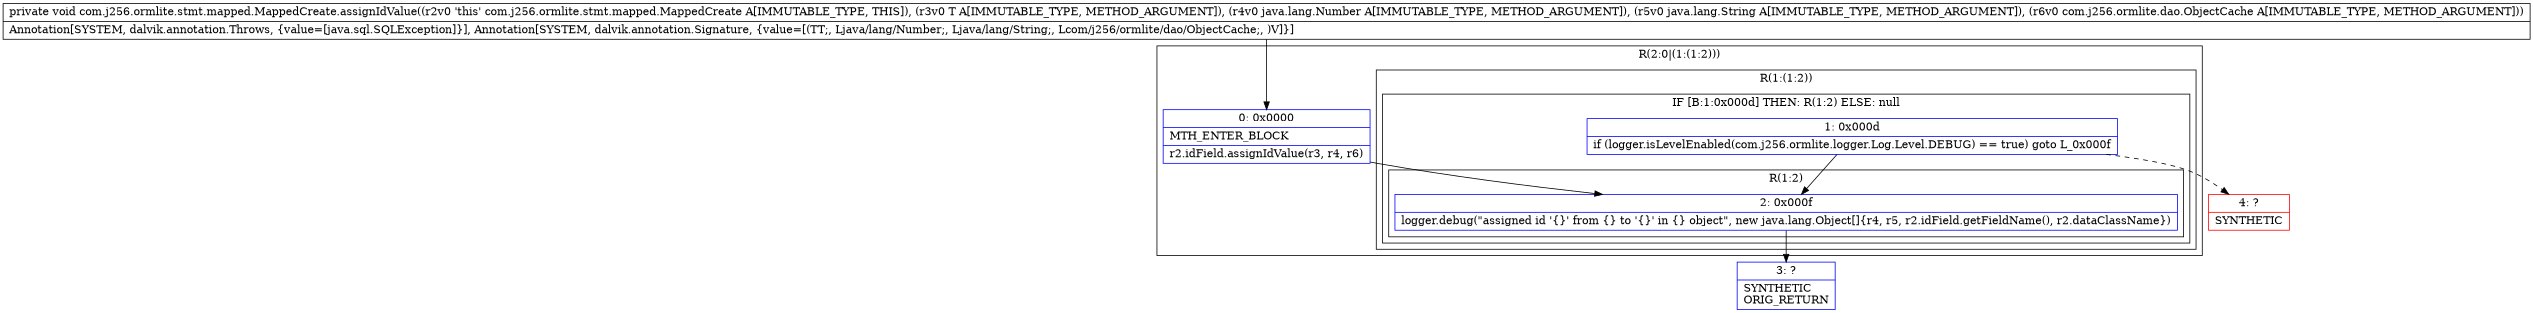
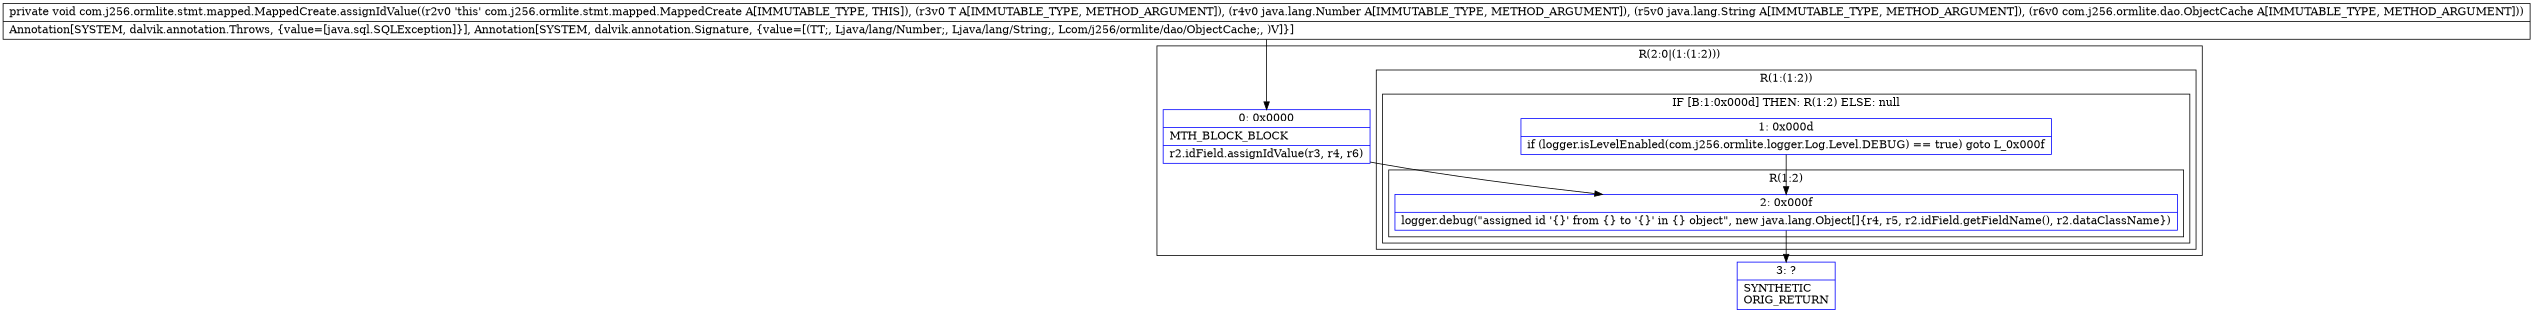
node "0: 0x0000": text "MTH_ENTER_BLOCK" -> "MTH_BLOCK_BLOCK"
node "4: ?": removed
